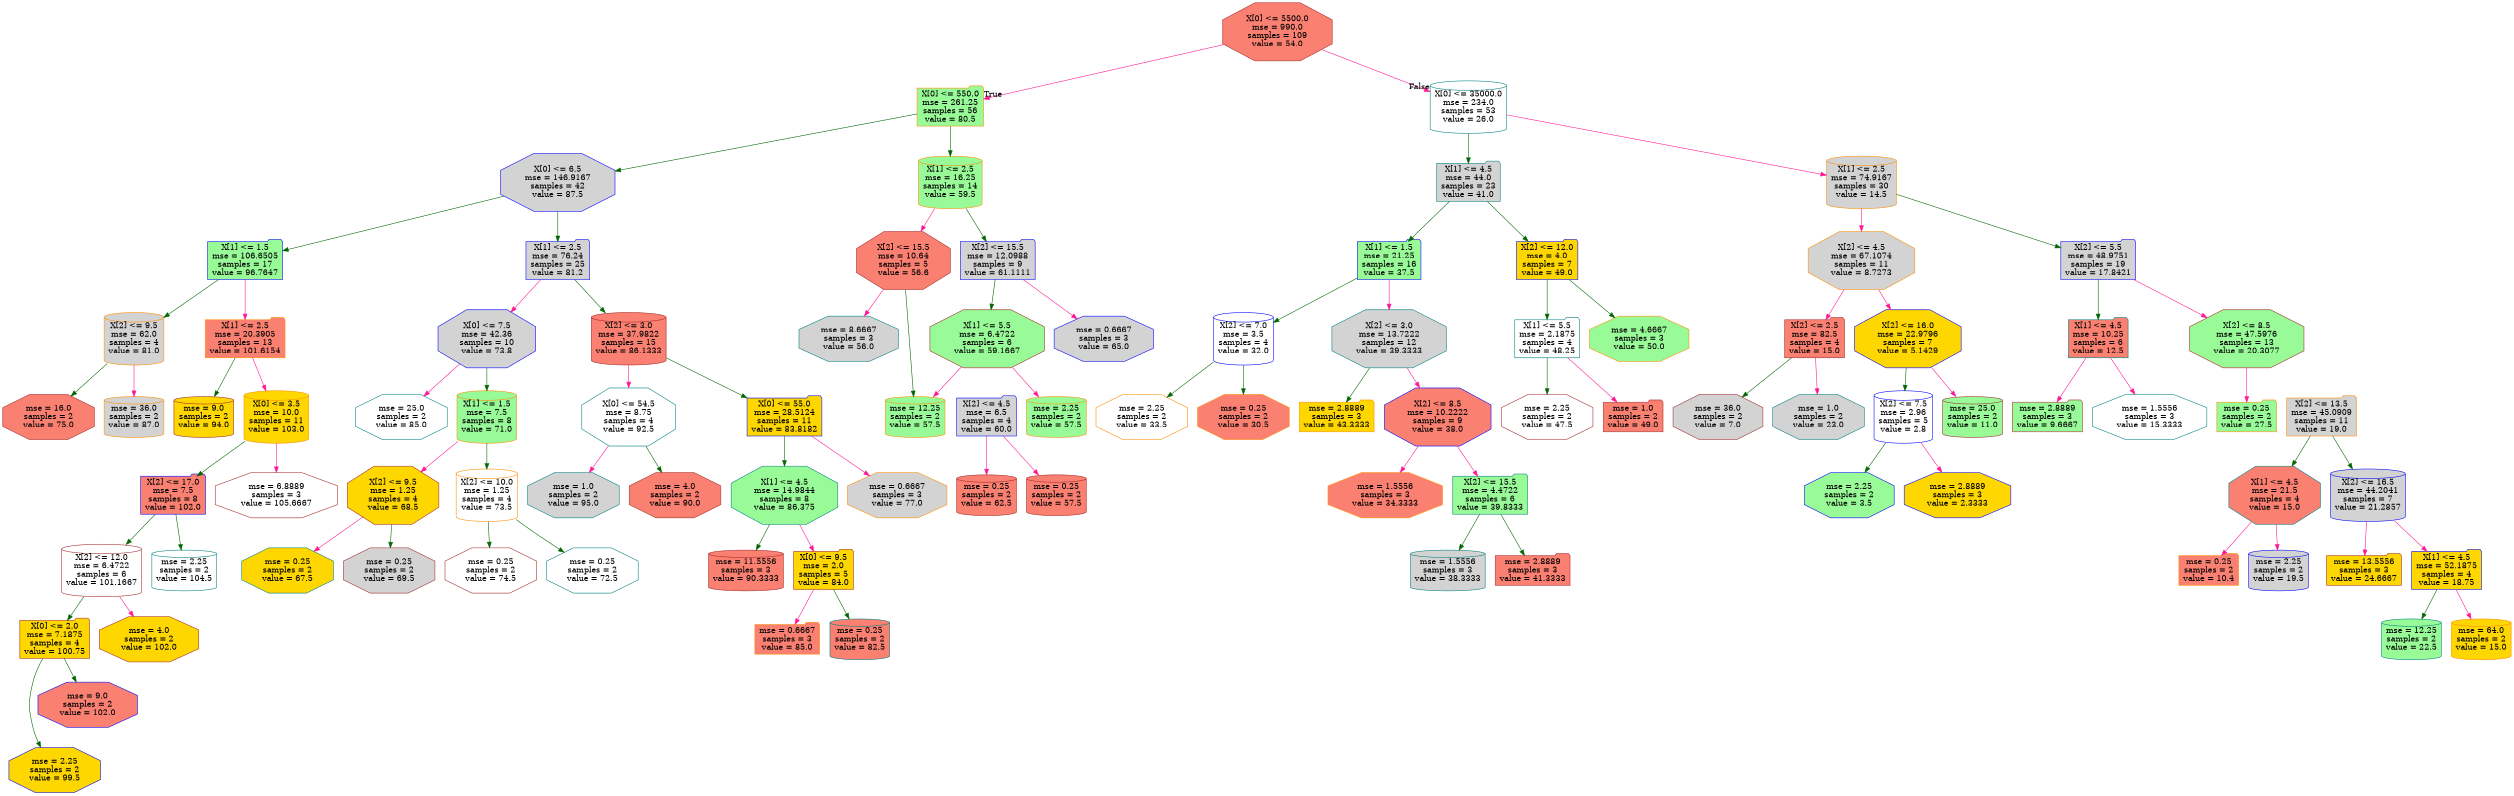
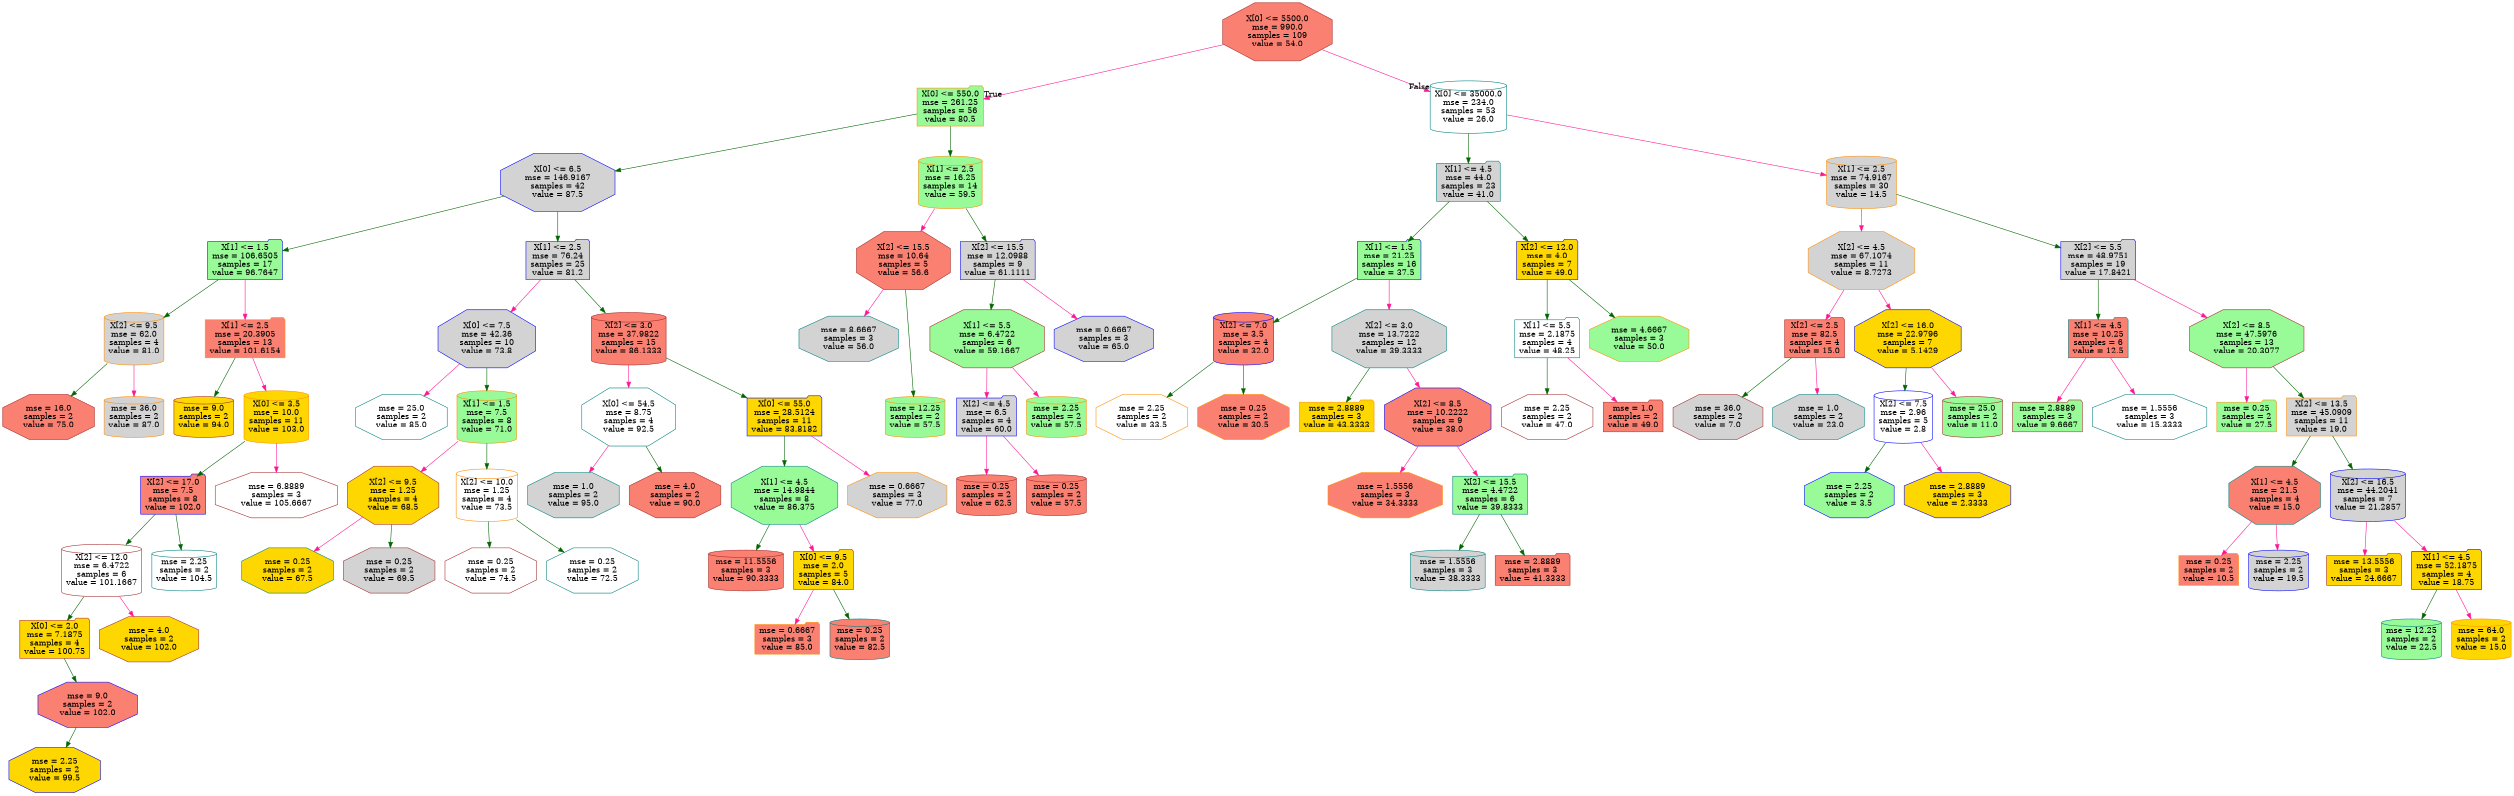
node "X[2] <= 7.0 mse = 3.5 samples = 4 value = 32.0": fillcolor white -> salmon
edge "X[1] <= 5.5 mse = 6.4722 samples = 6 value = 59.1667" -> "mse = 12.25 samples = 2 value = 57.5": now "X[1] <= 5.5 mse = 6.4722 samples = 6 value = 59.1667" -> "X[2] <= 4.5 mse = 6.5 samples = 4 value = 60.0"
edge "X[2] <= 8.5 mse = 47.5976 samples = 13 value = 20.3077" -> "X[2] <= 13.5 mse = 45.0909 samples = 11 value = 19.0": added
node "mse = 2.25 samples = 2 value = 47.5": label "mse = 2.25 samples = 2 value = 47.5" -> "mse = 2.25 samples = 2 value = 47.0"
node "mse = 0.25 samples = 2 value = 10.4": label "mse = 0.25 samples = 2 value = 10.4" -> "mse = 0.25 samples = 2 value = 10.5"
edge "X[0] <= 2.0 mse = 7.1875 samples = 4 value = 100.75" -> "mse = 2.25 samples = 2 value = 99.5": now "mse = 9.0 samples = 2 value = 102.0" -> "mse = 2.25 samples = 2 value = 99.5"
